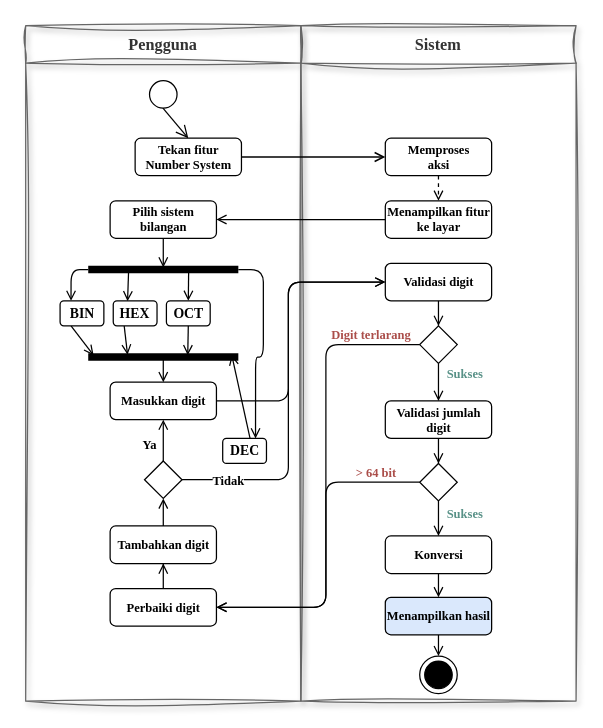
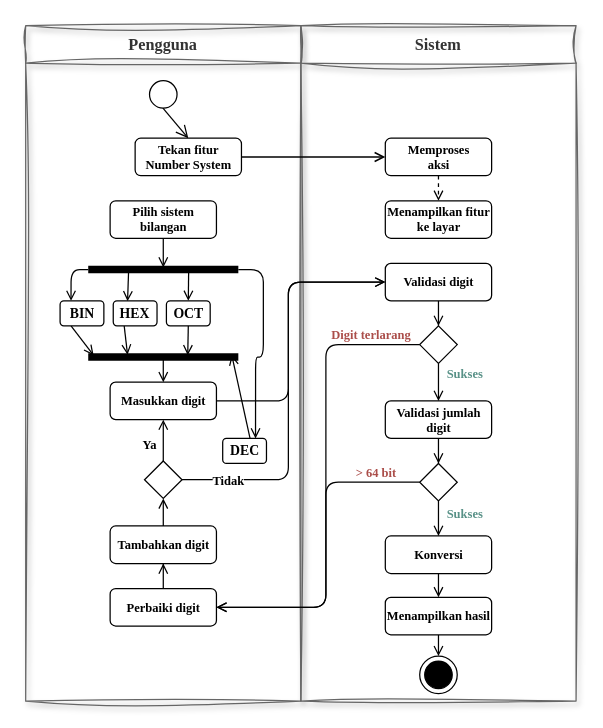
edge "Menampilkan fitur ke layar" -> "Pilih sistem bilangan": removed
node "Menampilkan hasil": fillcolor #dae8fc -> #ffffff
